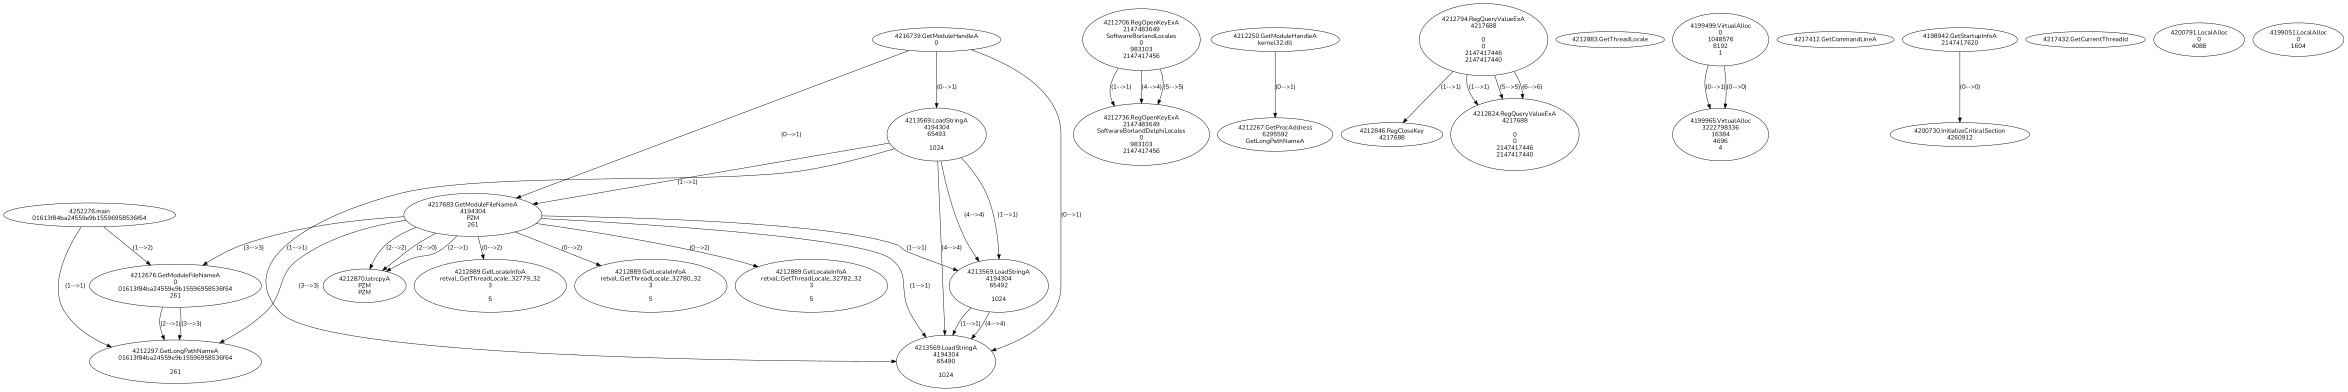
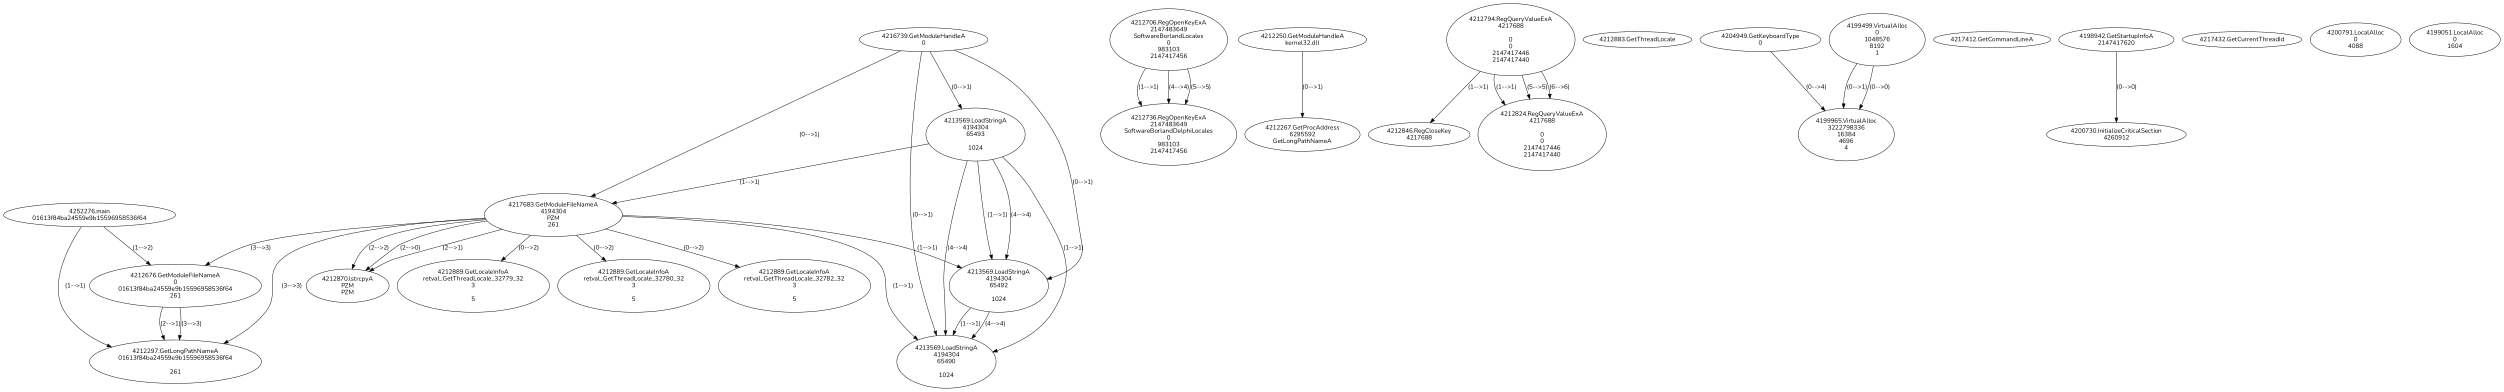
node "4204949.GetKeyboardType 0": added
edge "4216739.GetModuleHandleA 0" -> "4213569.LoadStringA 4194304 65492 1024": added, label "(0-->1)"
